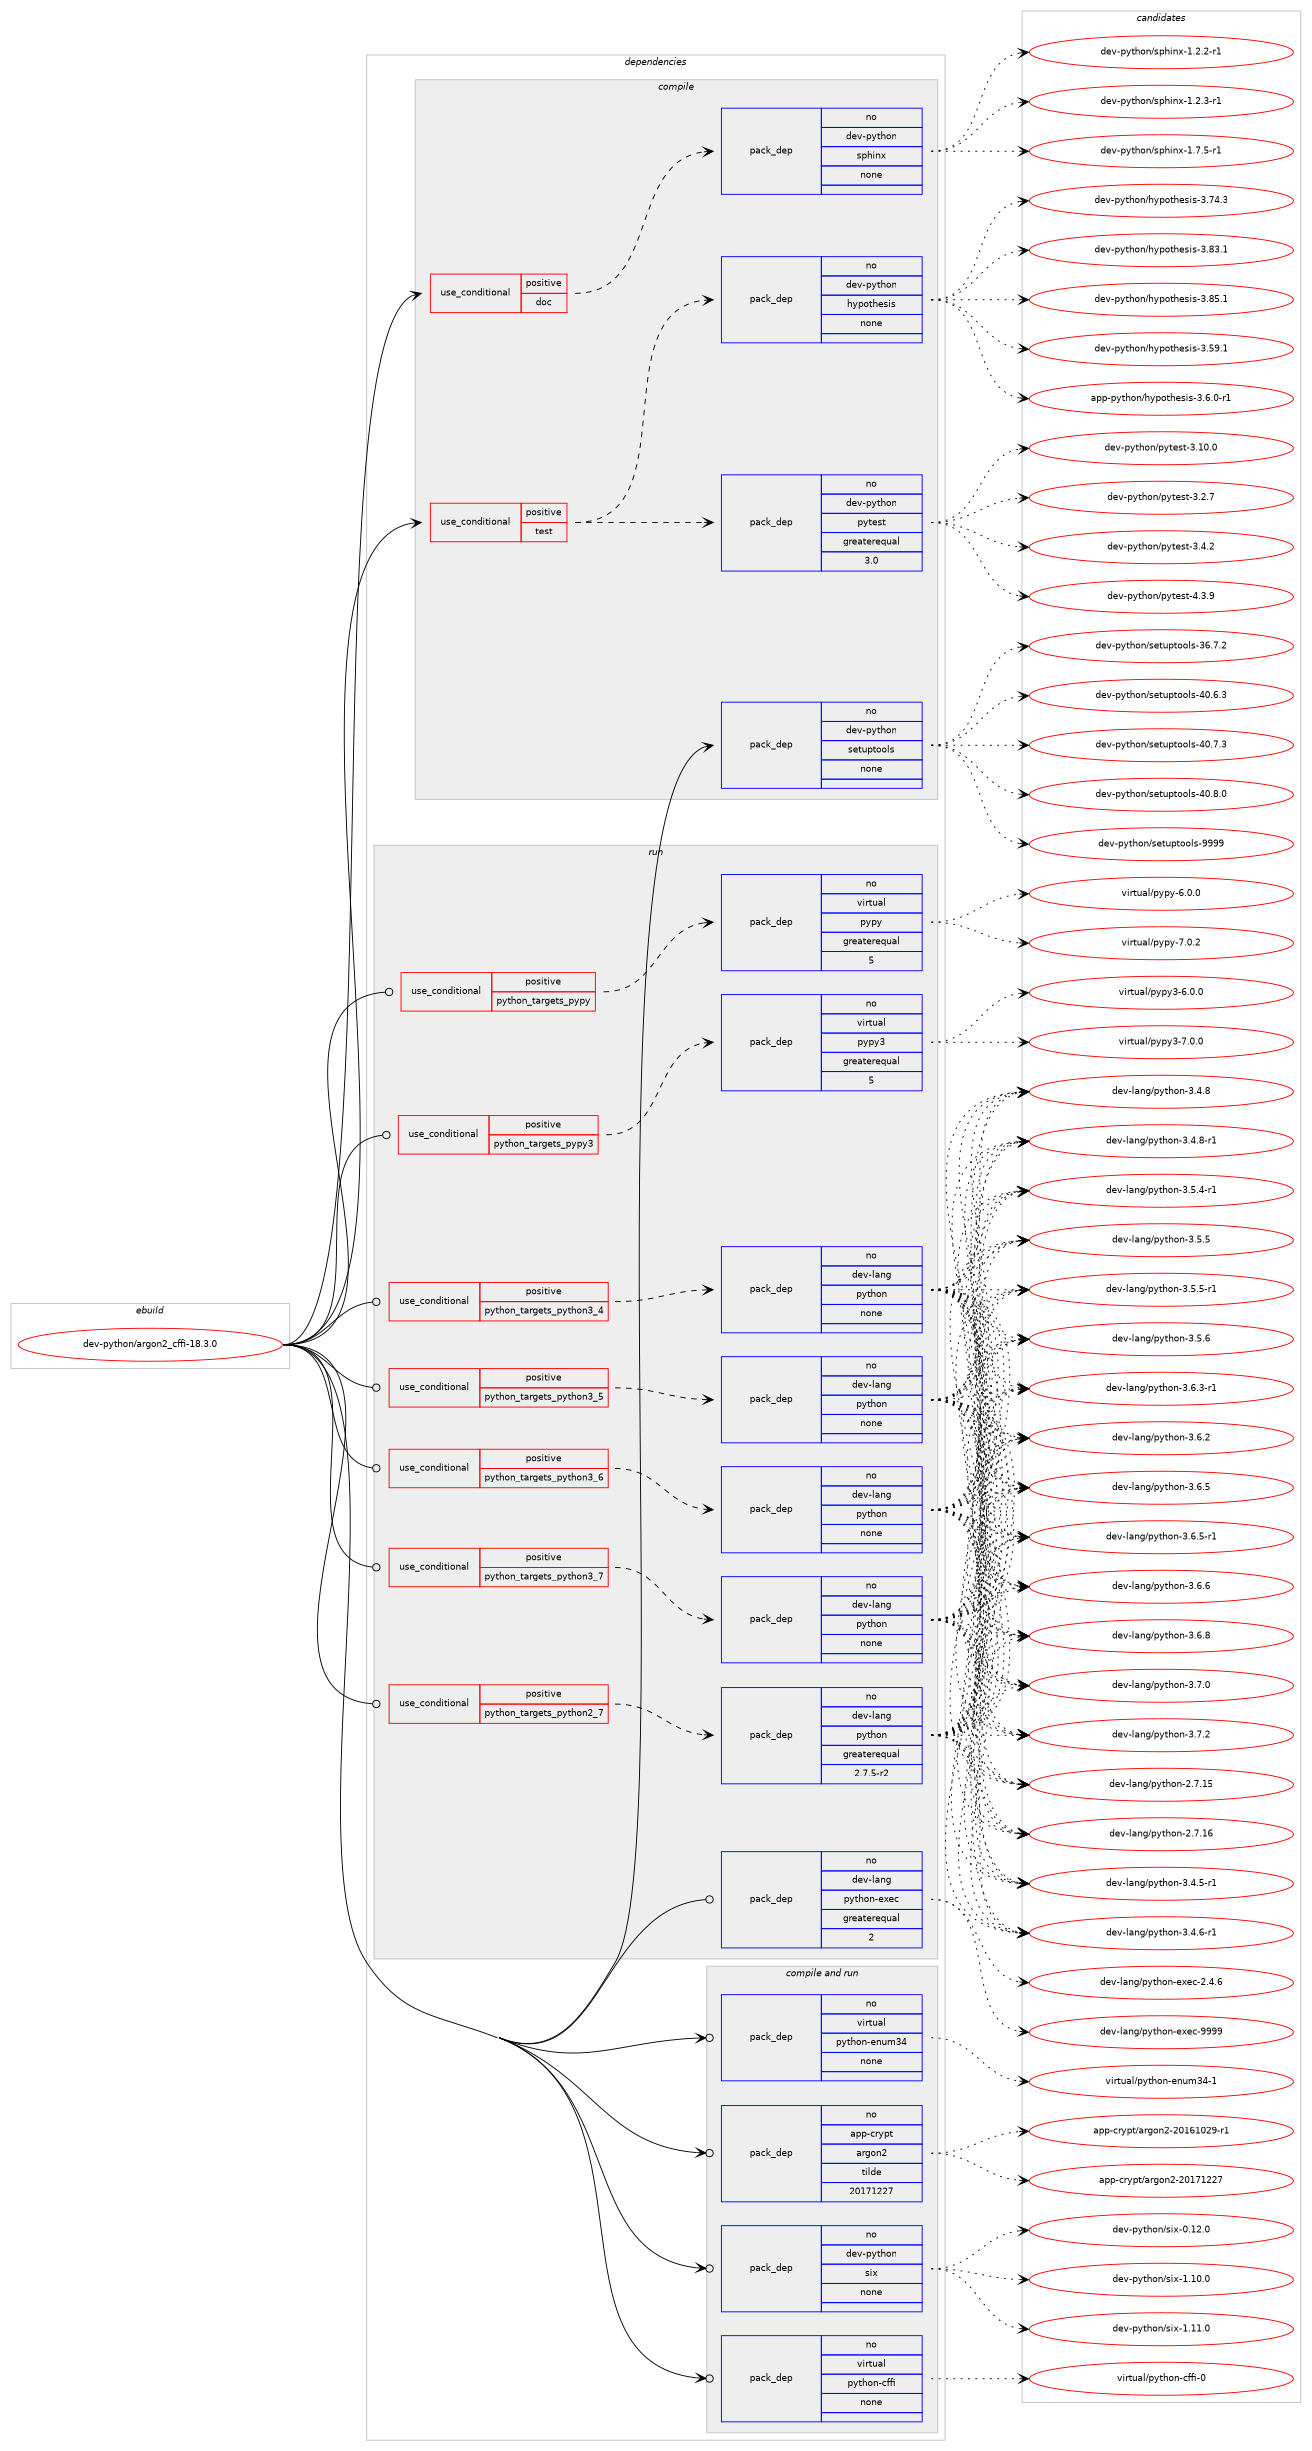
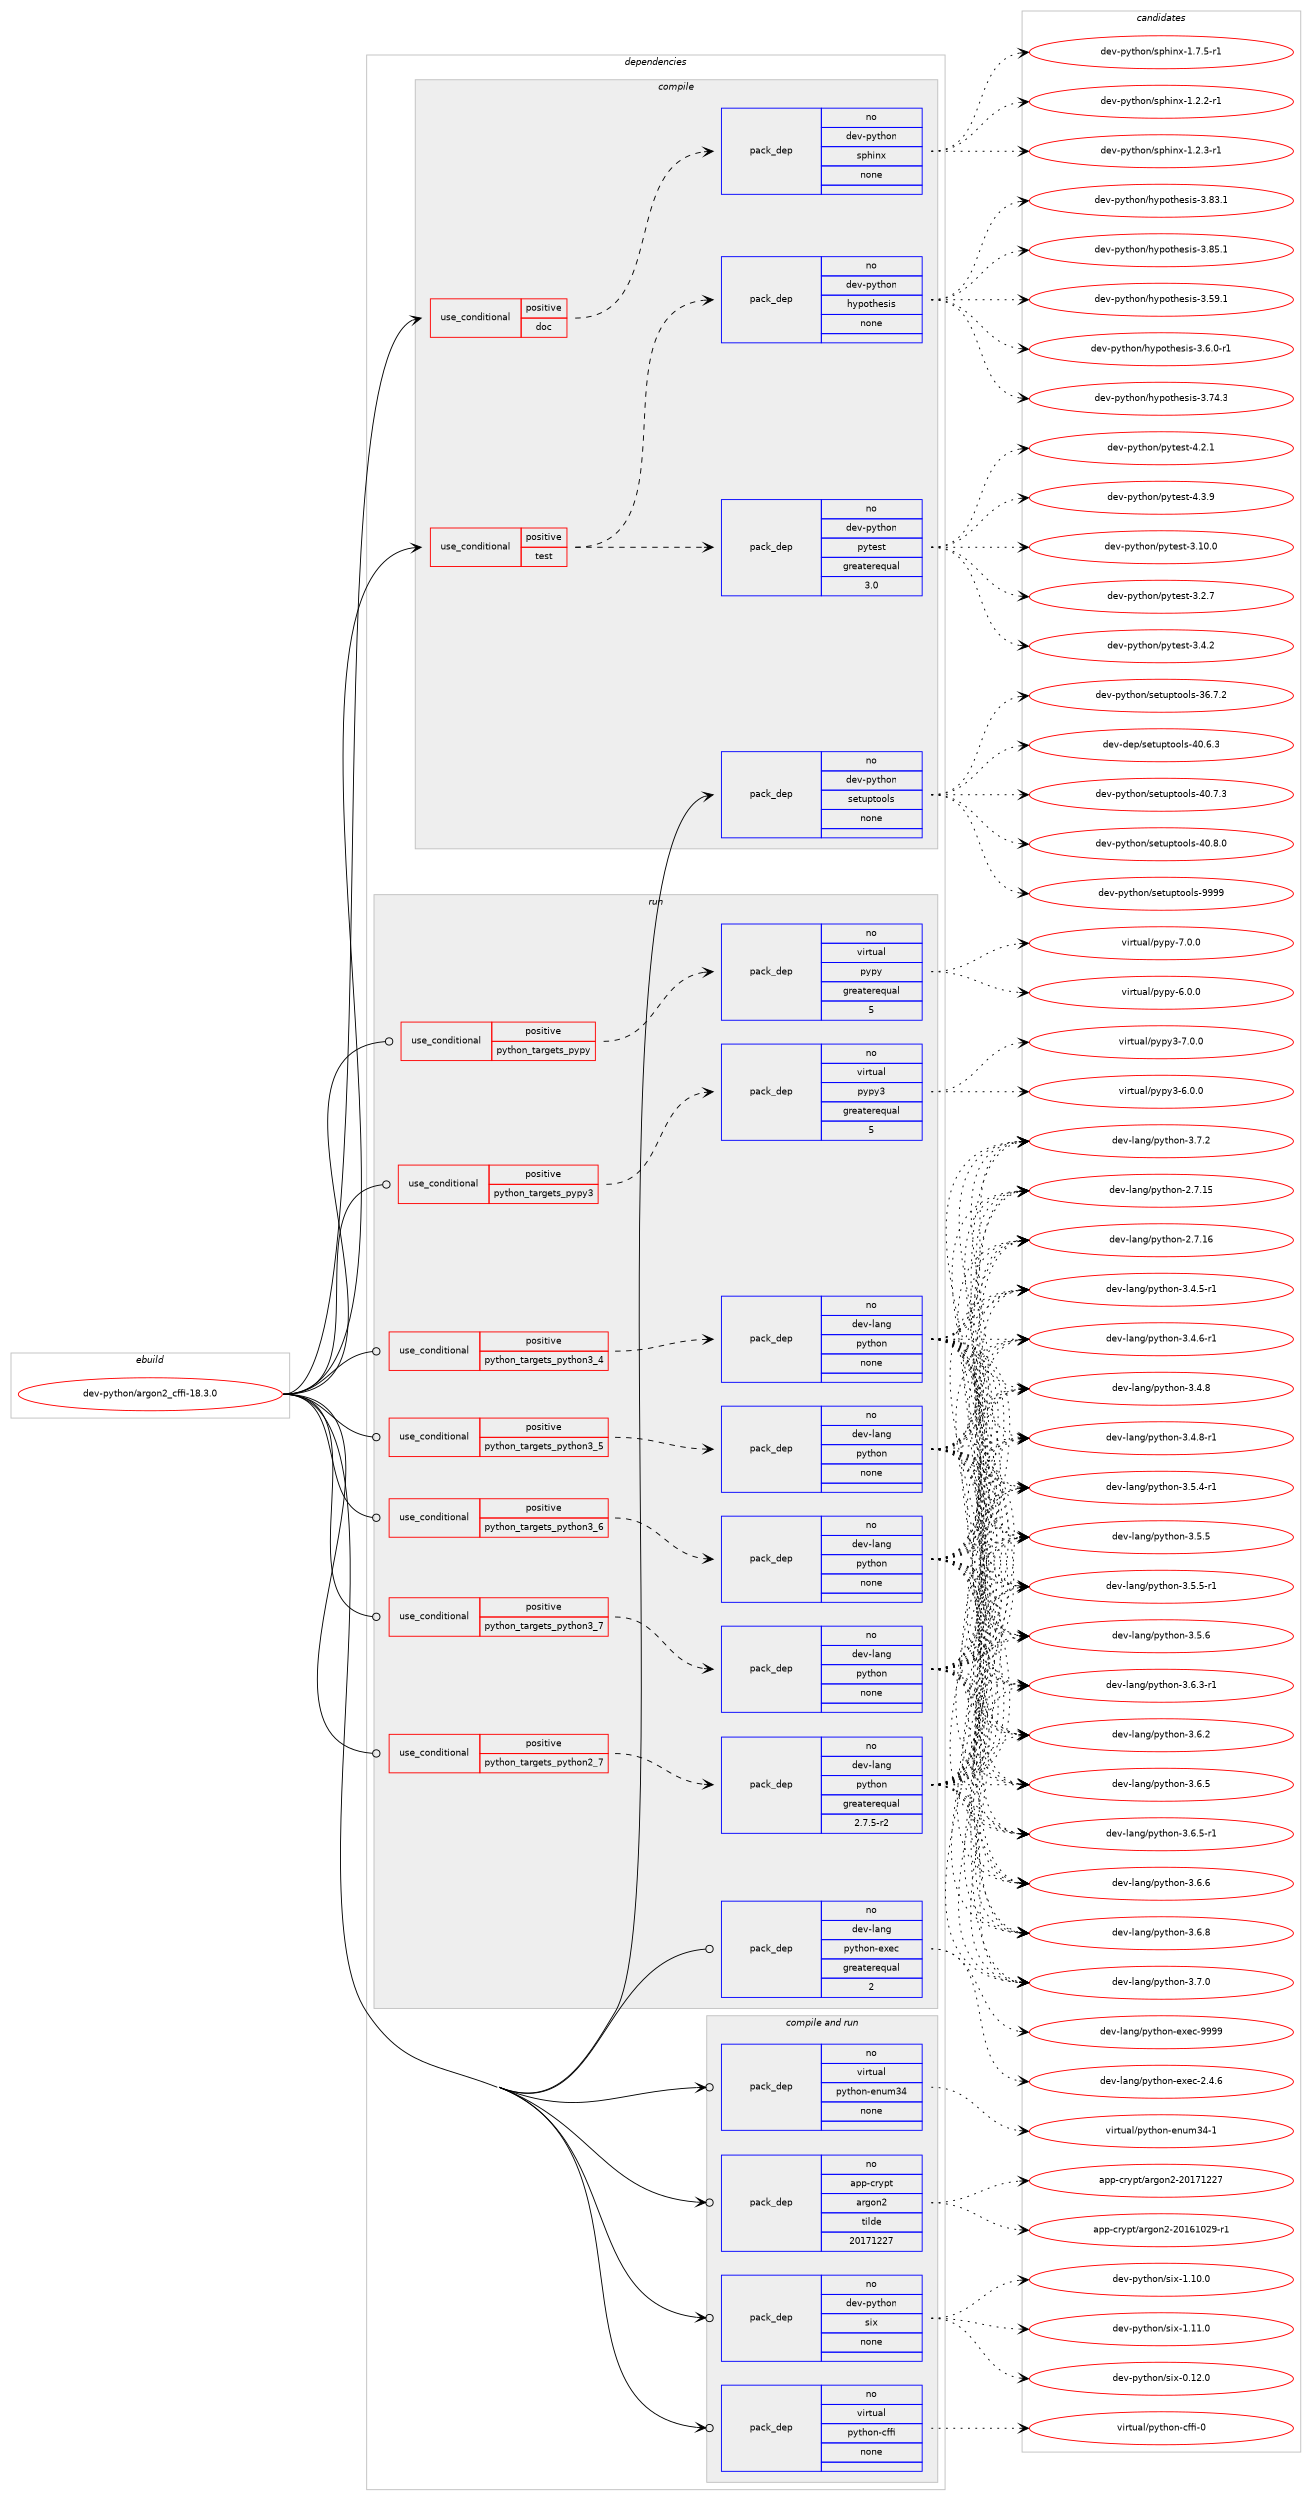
node "app-python/hypothesis-3.6.0-r1": label "app-python/hypothesis-3.6.0-r1" -> "dev-python/hypothesis-3.6.0-r1"
node "dev-python/pytest-4.2.1": added
node "dev-python/setuptools-40.6.3": label "dev-python/setuptools-40.6.3" -> "dev-dep/setuptools-40.6.3"
node "virtual/pypy-7.0.2": label "virtual/pypy-7.0.2" -> "virtual/pypy-7.0.0"
